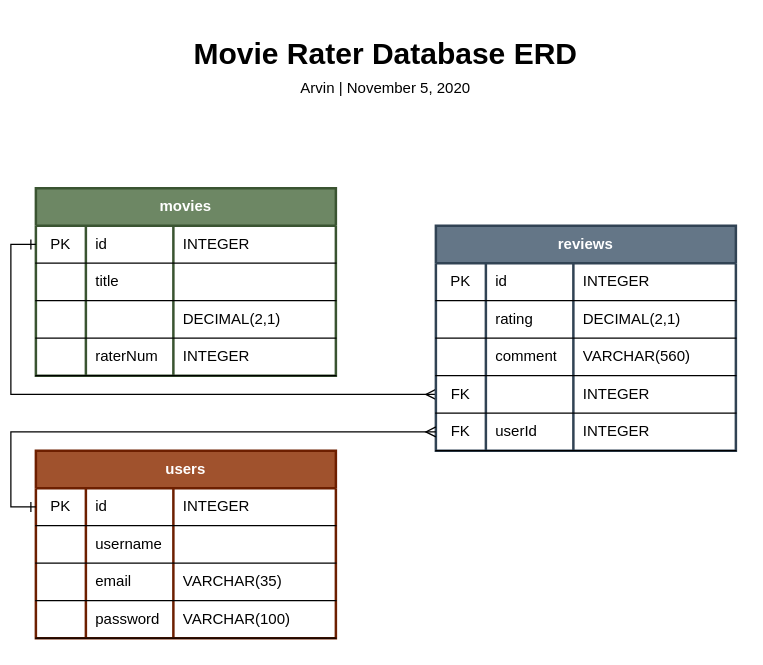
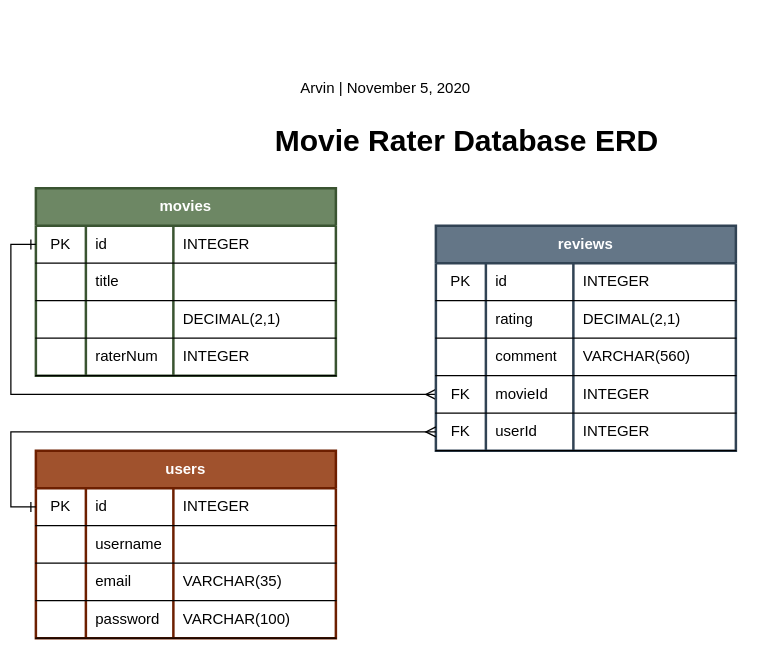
node "Movie Rater Database ERD": moved (386, 51) -> (467, 138)
node "movieId": added
